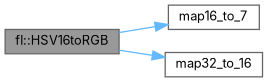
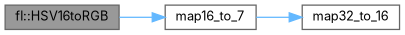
edge "fl::HSV16toRGB" -> "map32_to_16": now "map16_to_7" -> "map32_to_16"
